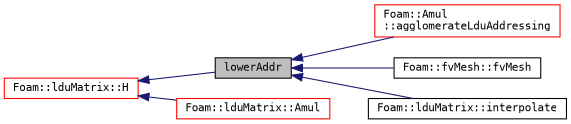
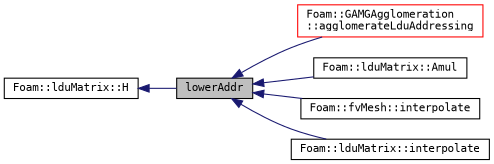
node "Foam::Amul ::agglomerateLduAddressing": label "Foam::Amul ::agglomerateLduAddressing" -> "Foam::GAMGAgglomeration ::agglomerateLduAddressing"
node "Foam::fvMesh::fvMesh": label "Foam::fvMesh::fvMesh" -> "Foam::fvMesh::interpolate"
node "Foam::lduMatrix::H": color red -> black
edge "Foam::lduMatrix::Amul" -> "Foam::lduMatrix::H": now "Foam::lduMatrix::Amul" -> "lowerAddr"
node "Foam::lduMatrix::Amul": color red -> black
